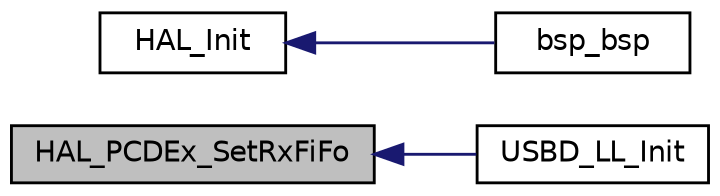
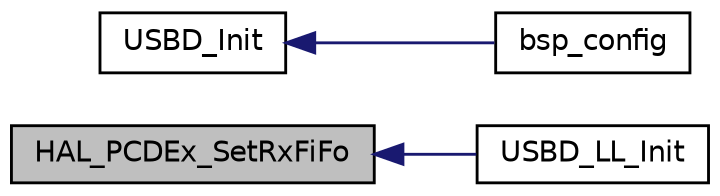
node "HAL_Init": label "HAL_Init" -> "USBD_Init"
node "bsp_bsp": label "bsp_bsp" -> "bsp_config"
